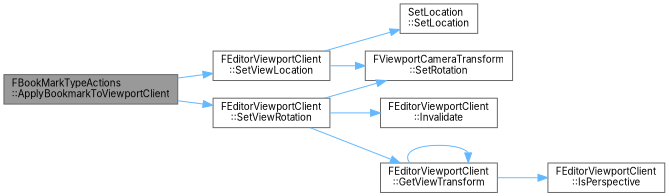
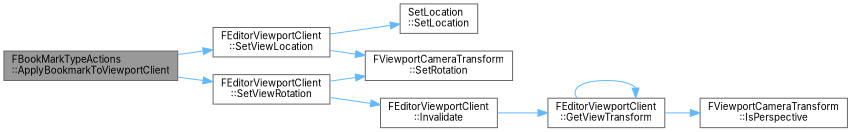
edge "FEditorViewportClient ::SetViewRotation" -> "FEditorViewportClient ::GetViewTransform": now "FEditorViewportClient ::Invalidate" -> "FEditorViewportClient ::GetViewTransform"
node "FEditorViewportClient ::IsPerspective": label "FEditorViewportClient ::IsPerspective" -> "FViewportCameraTransform ::IsPerspective"
